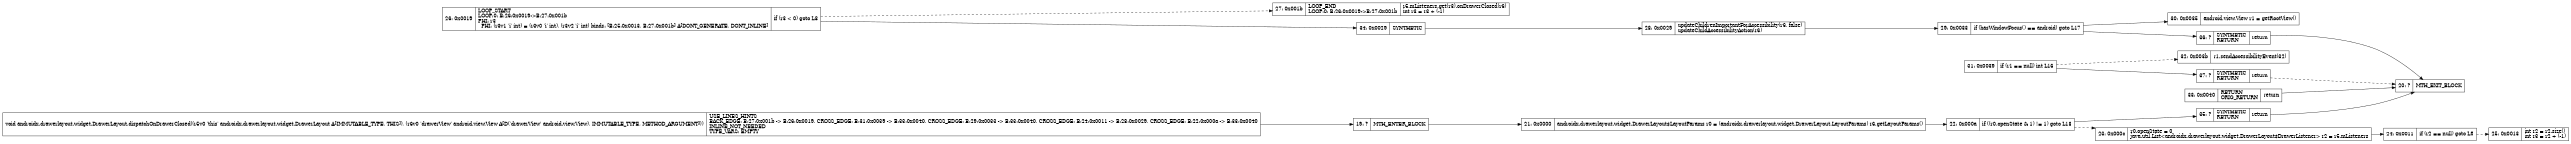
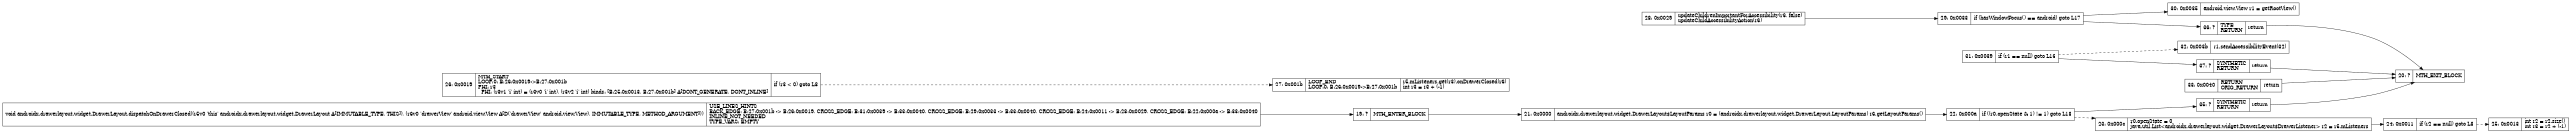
node "26: 0x0019": text "LOOP_START" -> "MTH_START"
node "34: 0x0029": removed
node "36: ?": text "SYNTHETIC" -> "TYPE"
node "31: 0x0039": text "if (r1 == null) int L16" -> "if (r1 == null) goto L16"
edge "37: ?" -> "20: ?": style dashed -> solid
node "24: 0x0011": text "if (r2 == null) goto L9" -> "if (r2 == null) goto L8"
